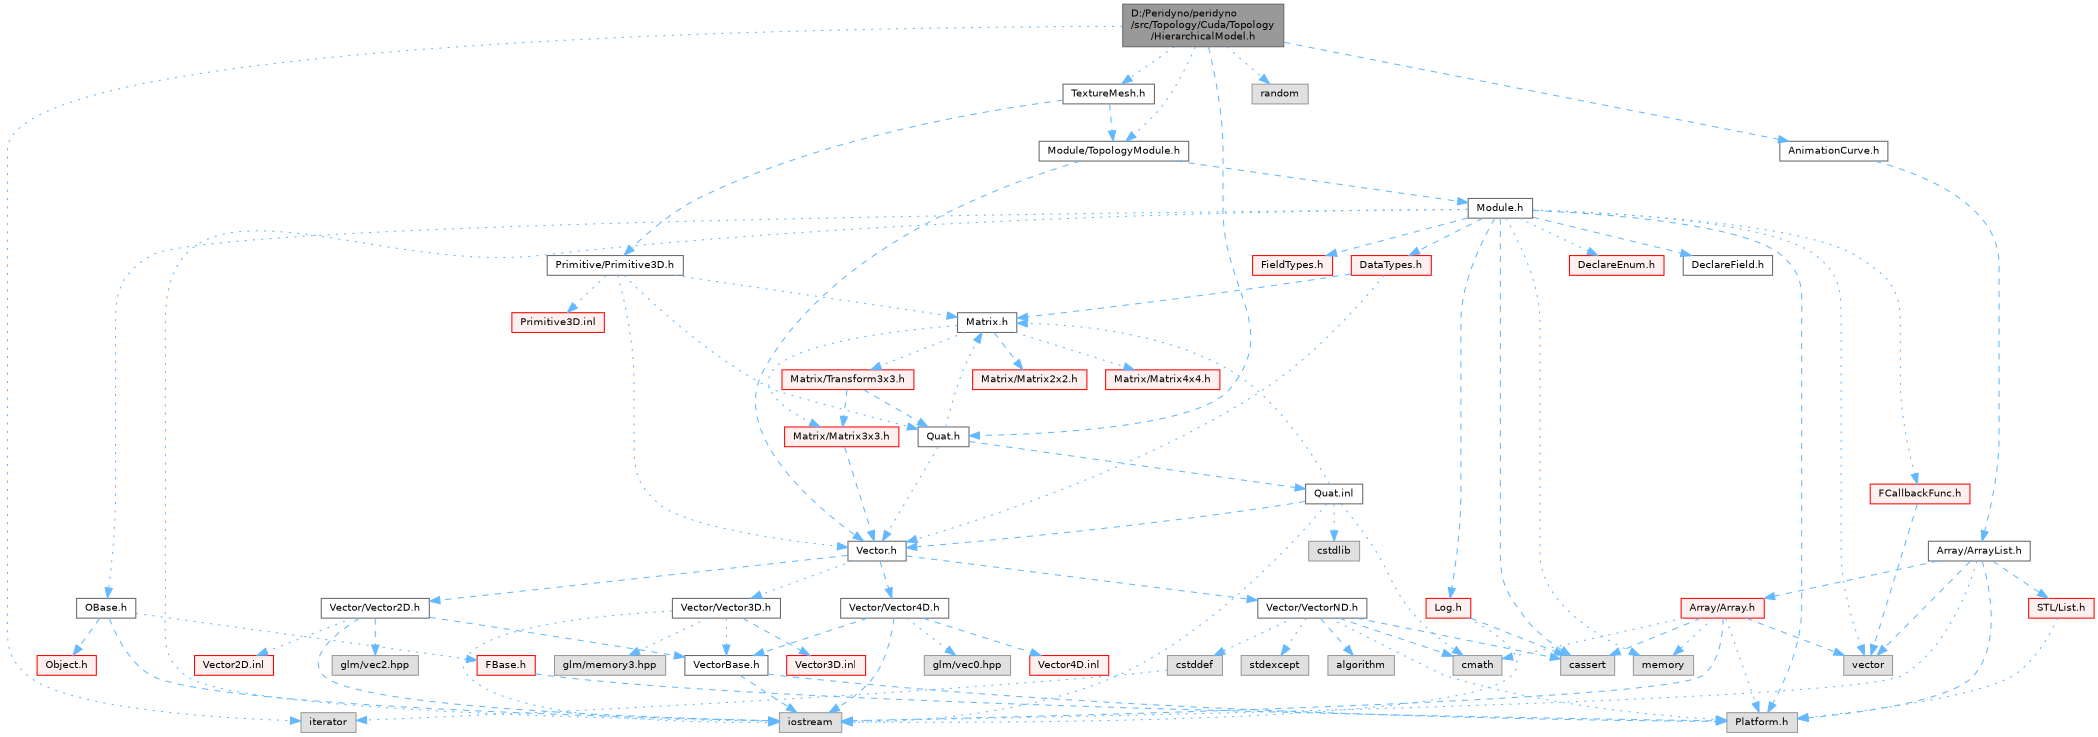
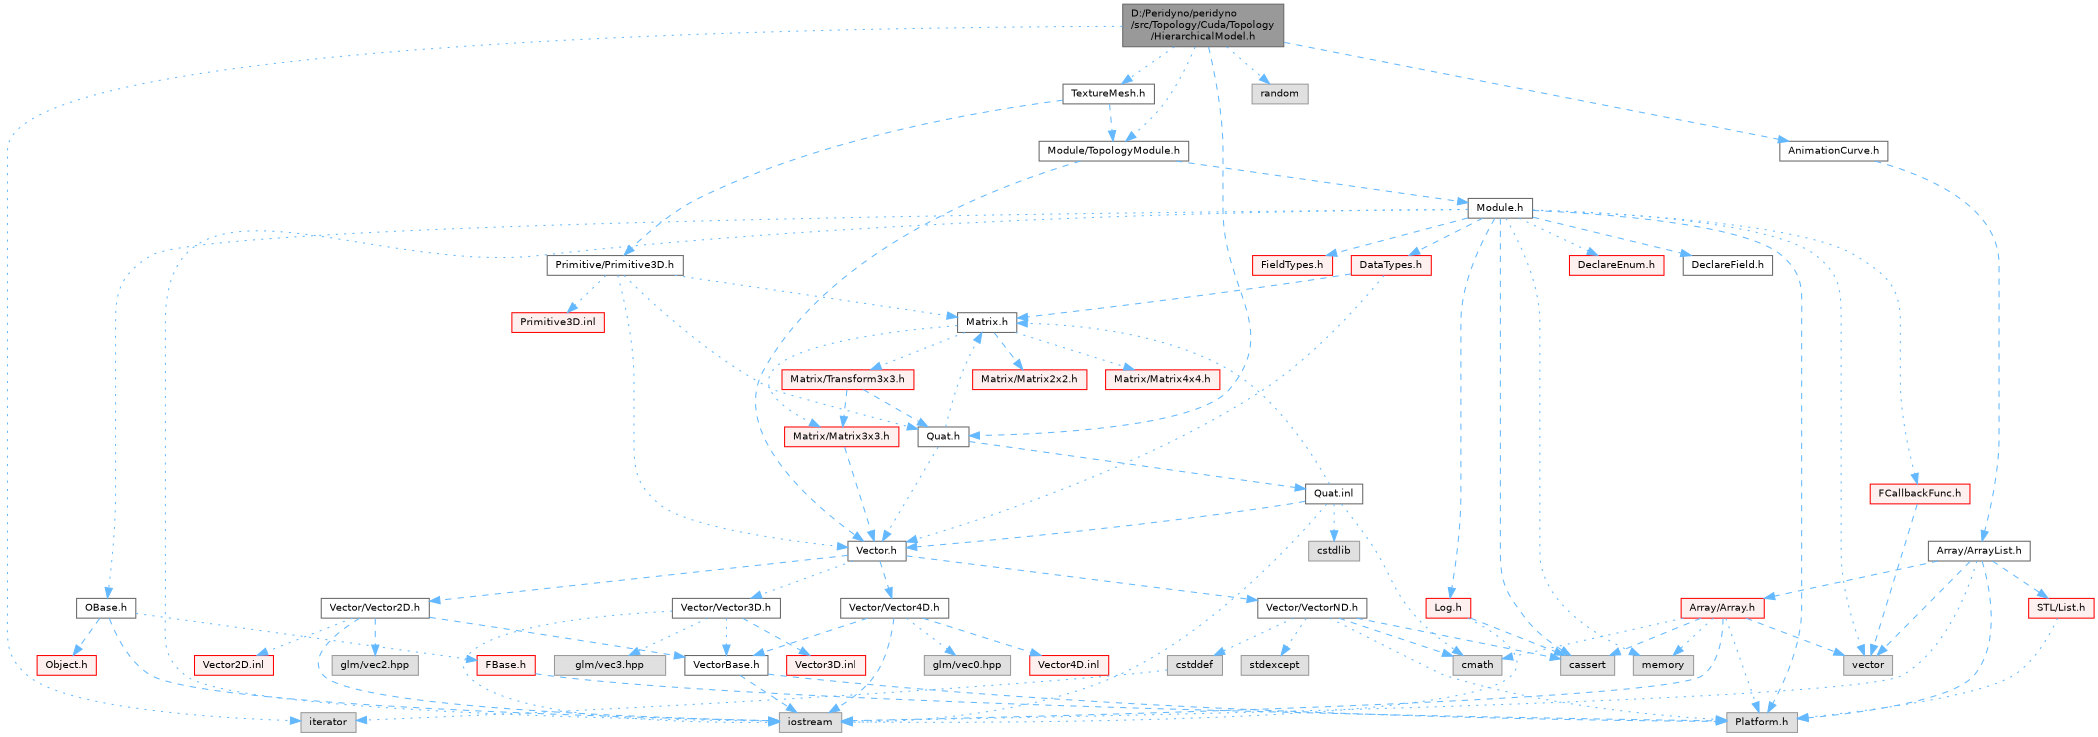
node "glm/memory3.hpp": label "glm/memory3.hpp" -> "glm/vec3.hpp"
node "algorithm": removed
